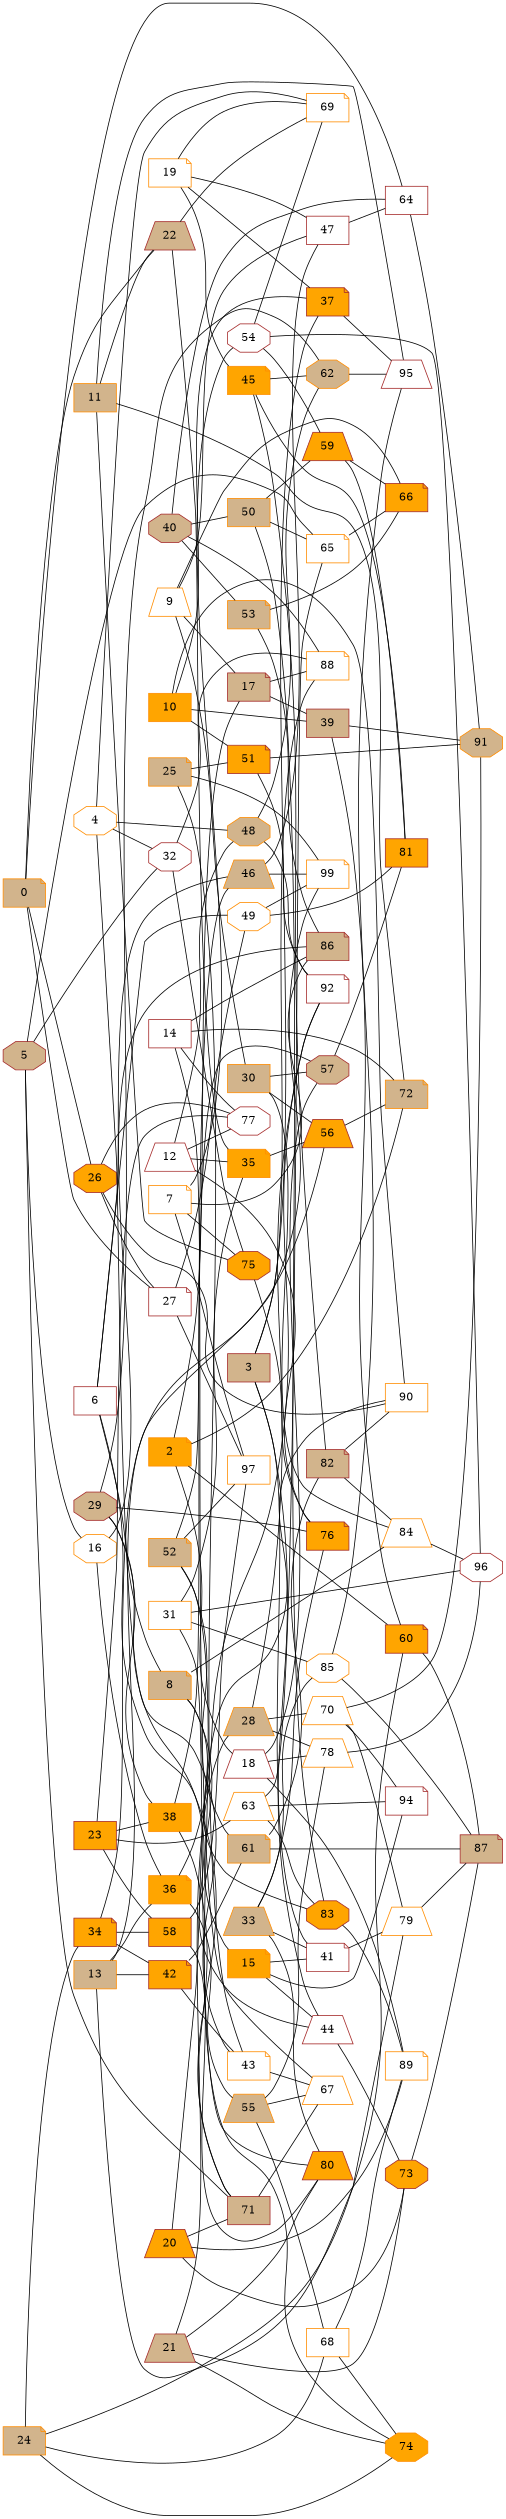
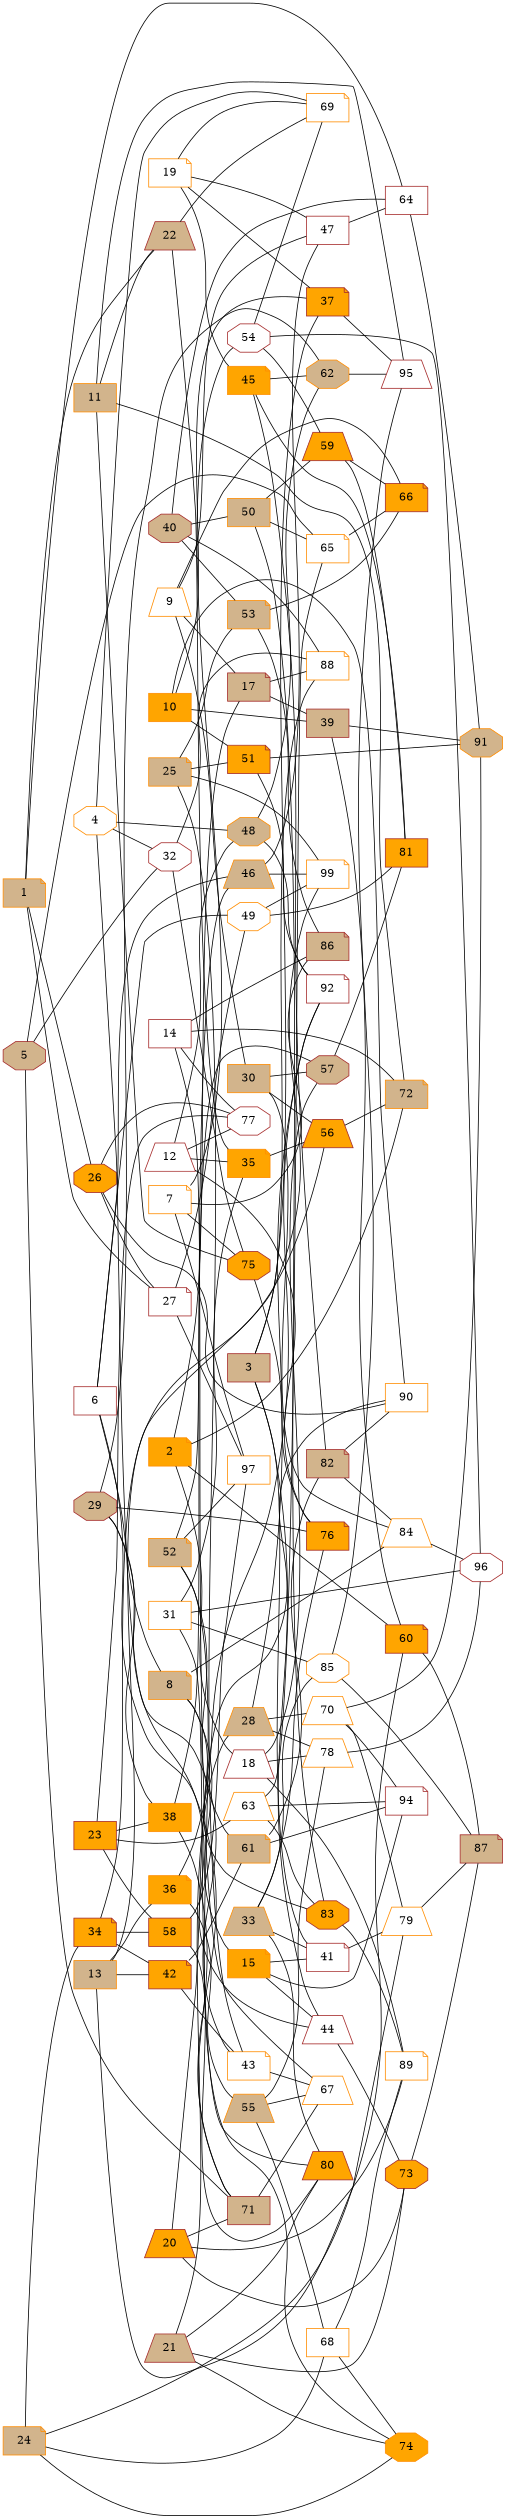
edge "53" -- "25": added
node "0": label "0" -> "1"
node "16": removed
edge "61" -- "87": now "61" -- "94"
